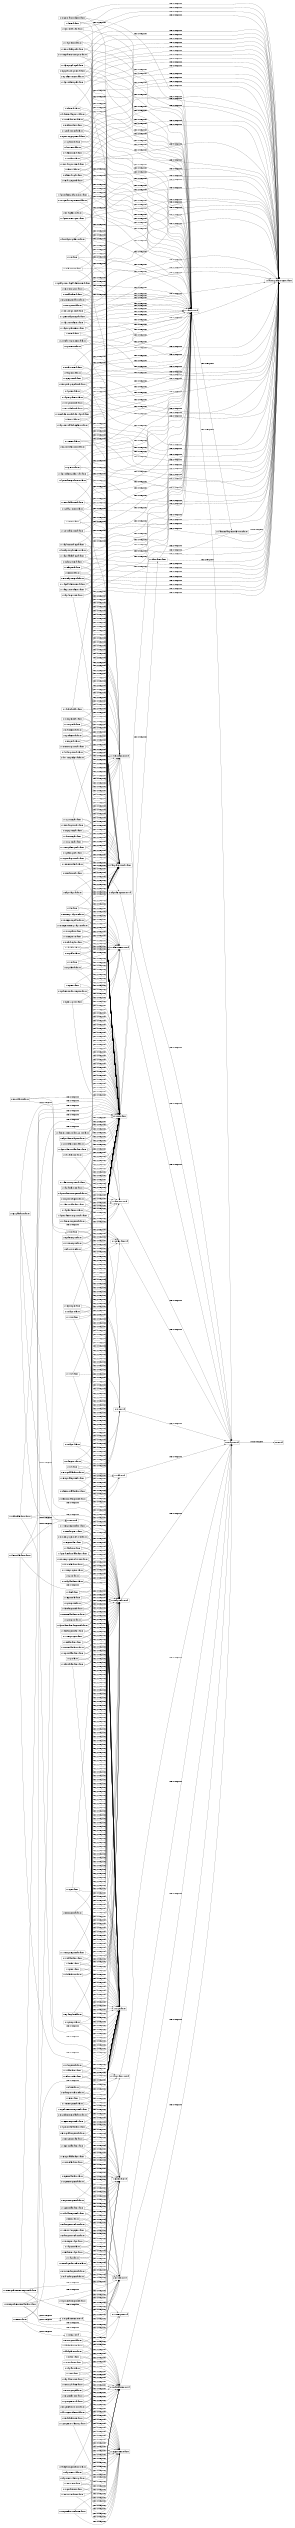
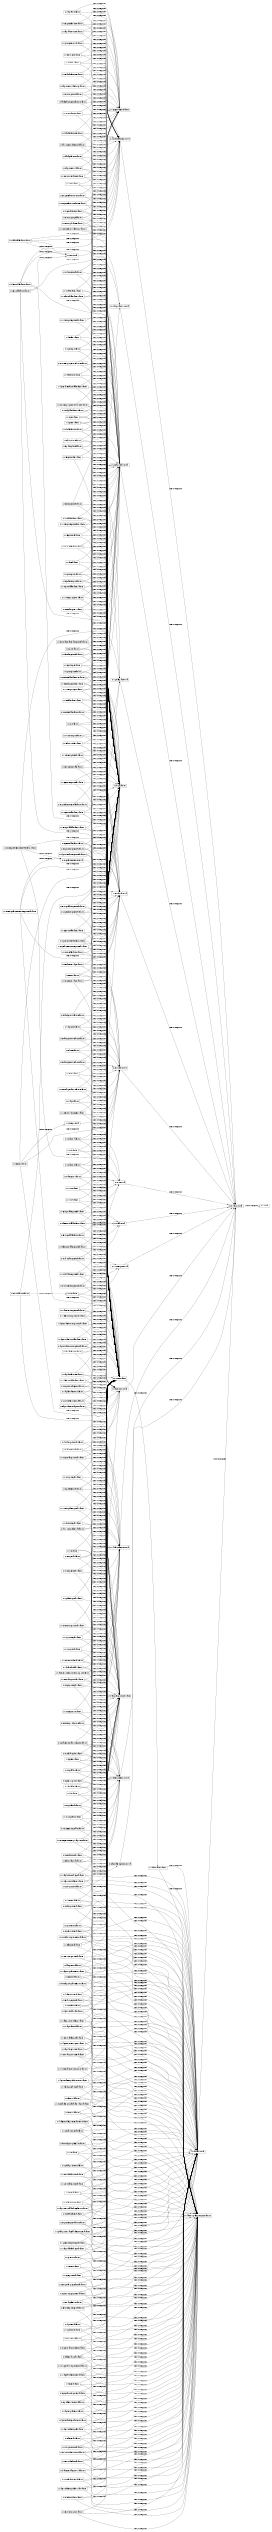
edge "ml:MetricsModule" -> "ml:PrecisionRecallFscoreSupportMethod": reversed
edge "ml:StratifiedShuffleSplitMethod" -> "ds:AtomicMethod": added, label "rdfs:subClassOf"
edge "ml:RandomForestClassifierMethod" -> "ds:AtomicMethod": added, label "rdfs:subClassOf"
